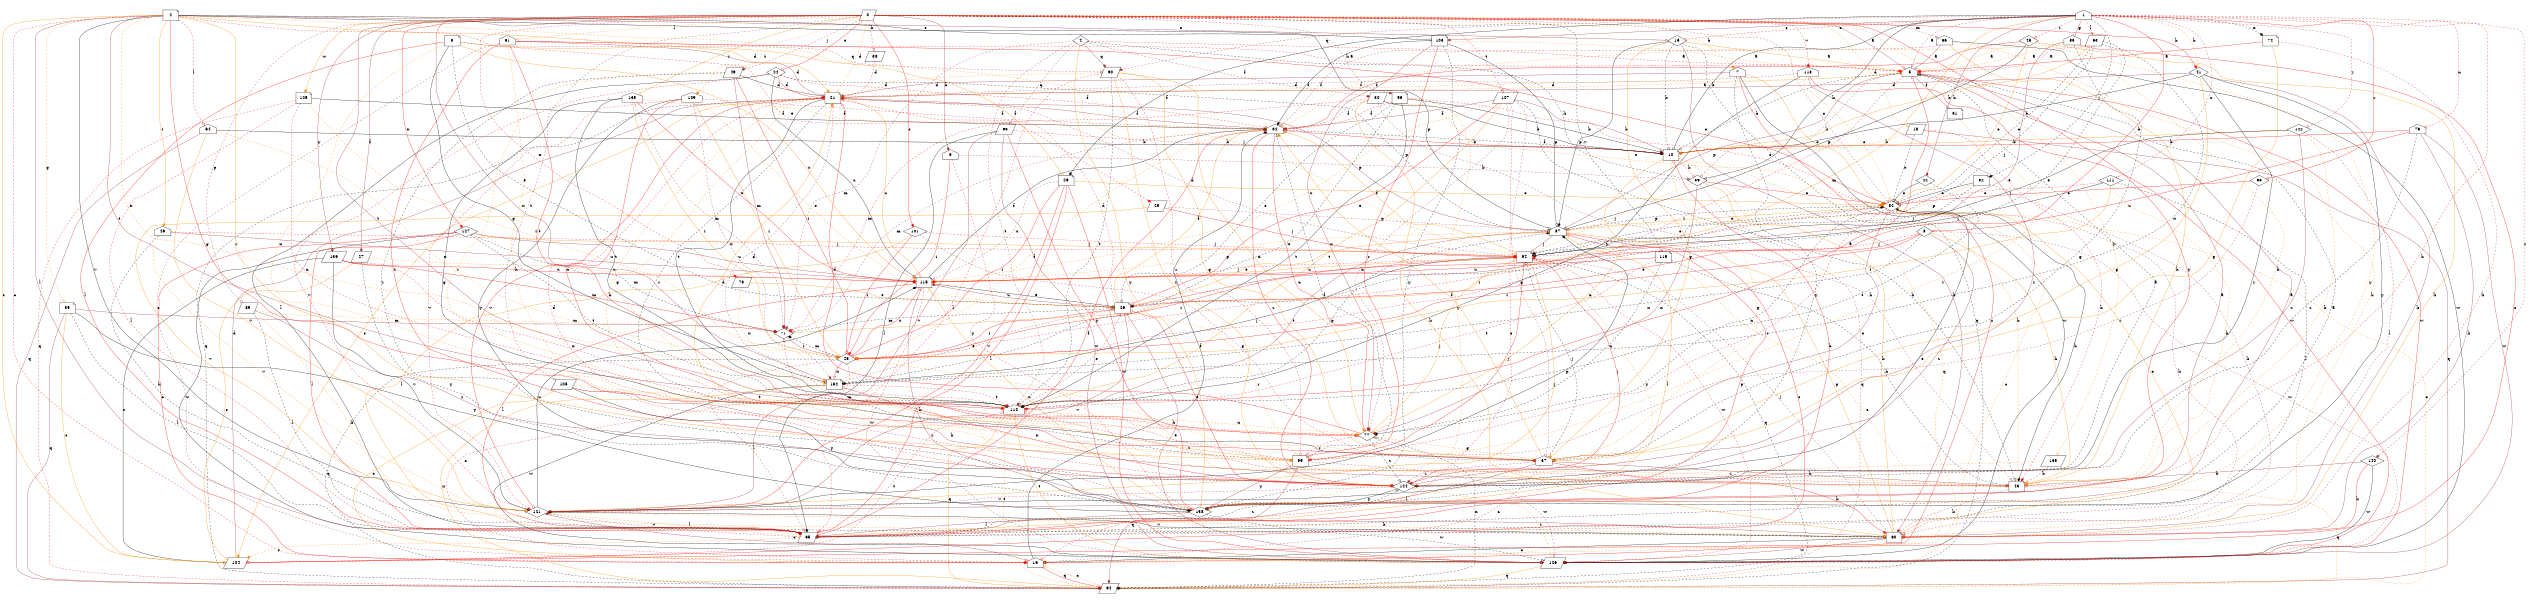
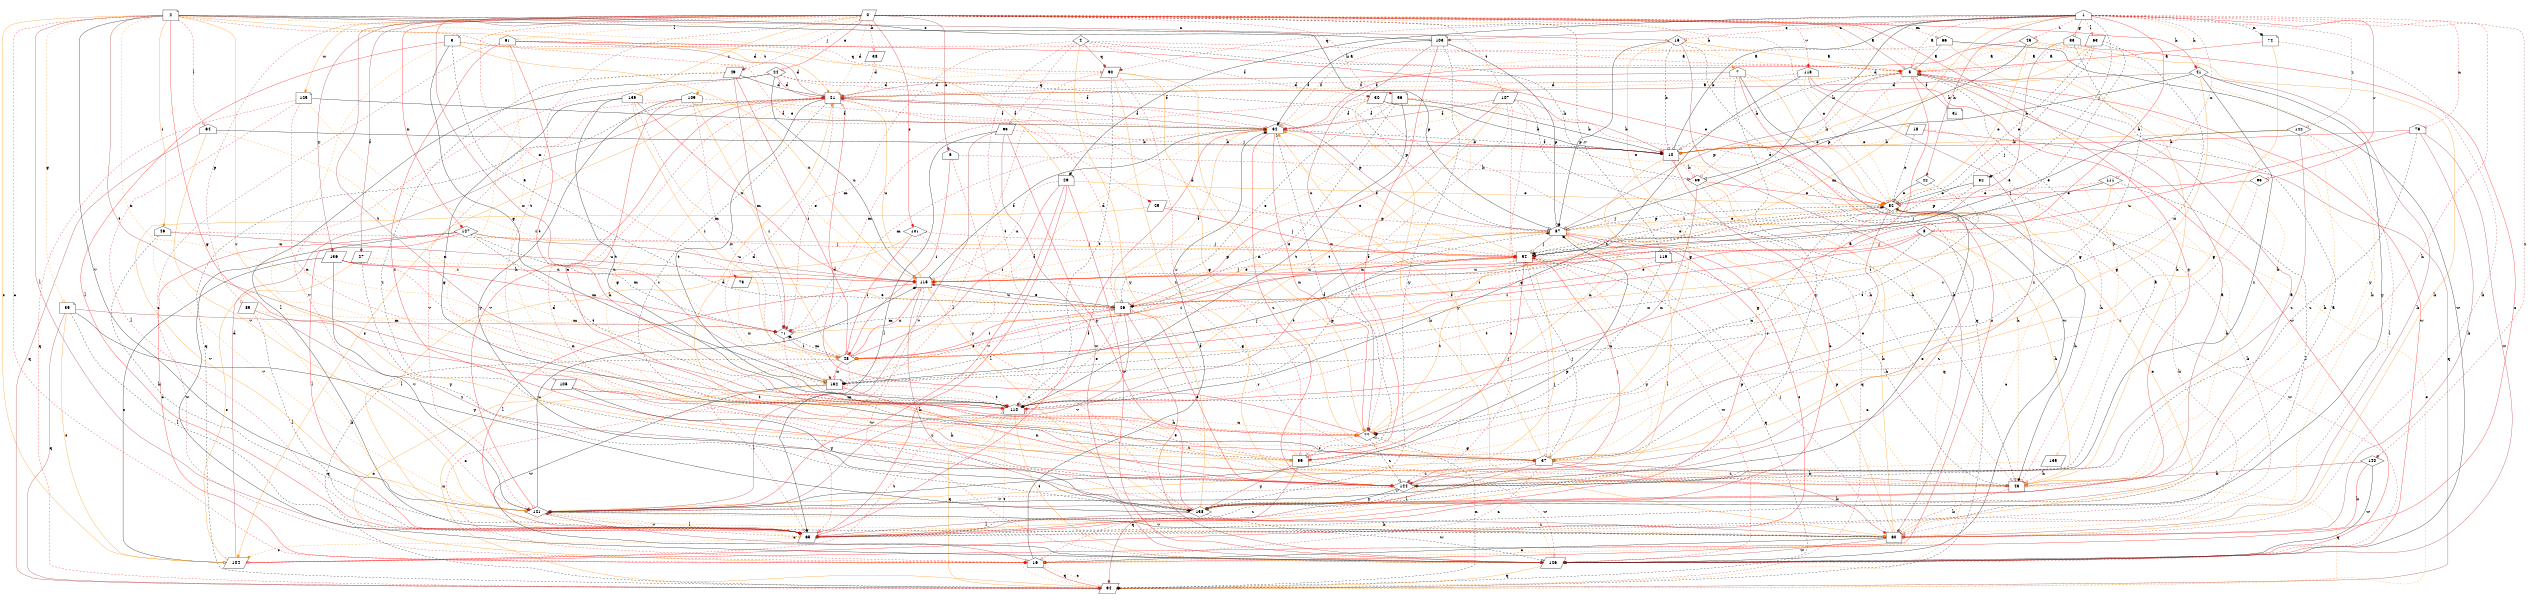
edge "103" -> "99": label "r" -> "f"
edge "18" -> "43": arrowhead diamond -> odot
edge "77" -> "54": label "j" -> "t"
